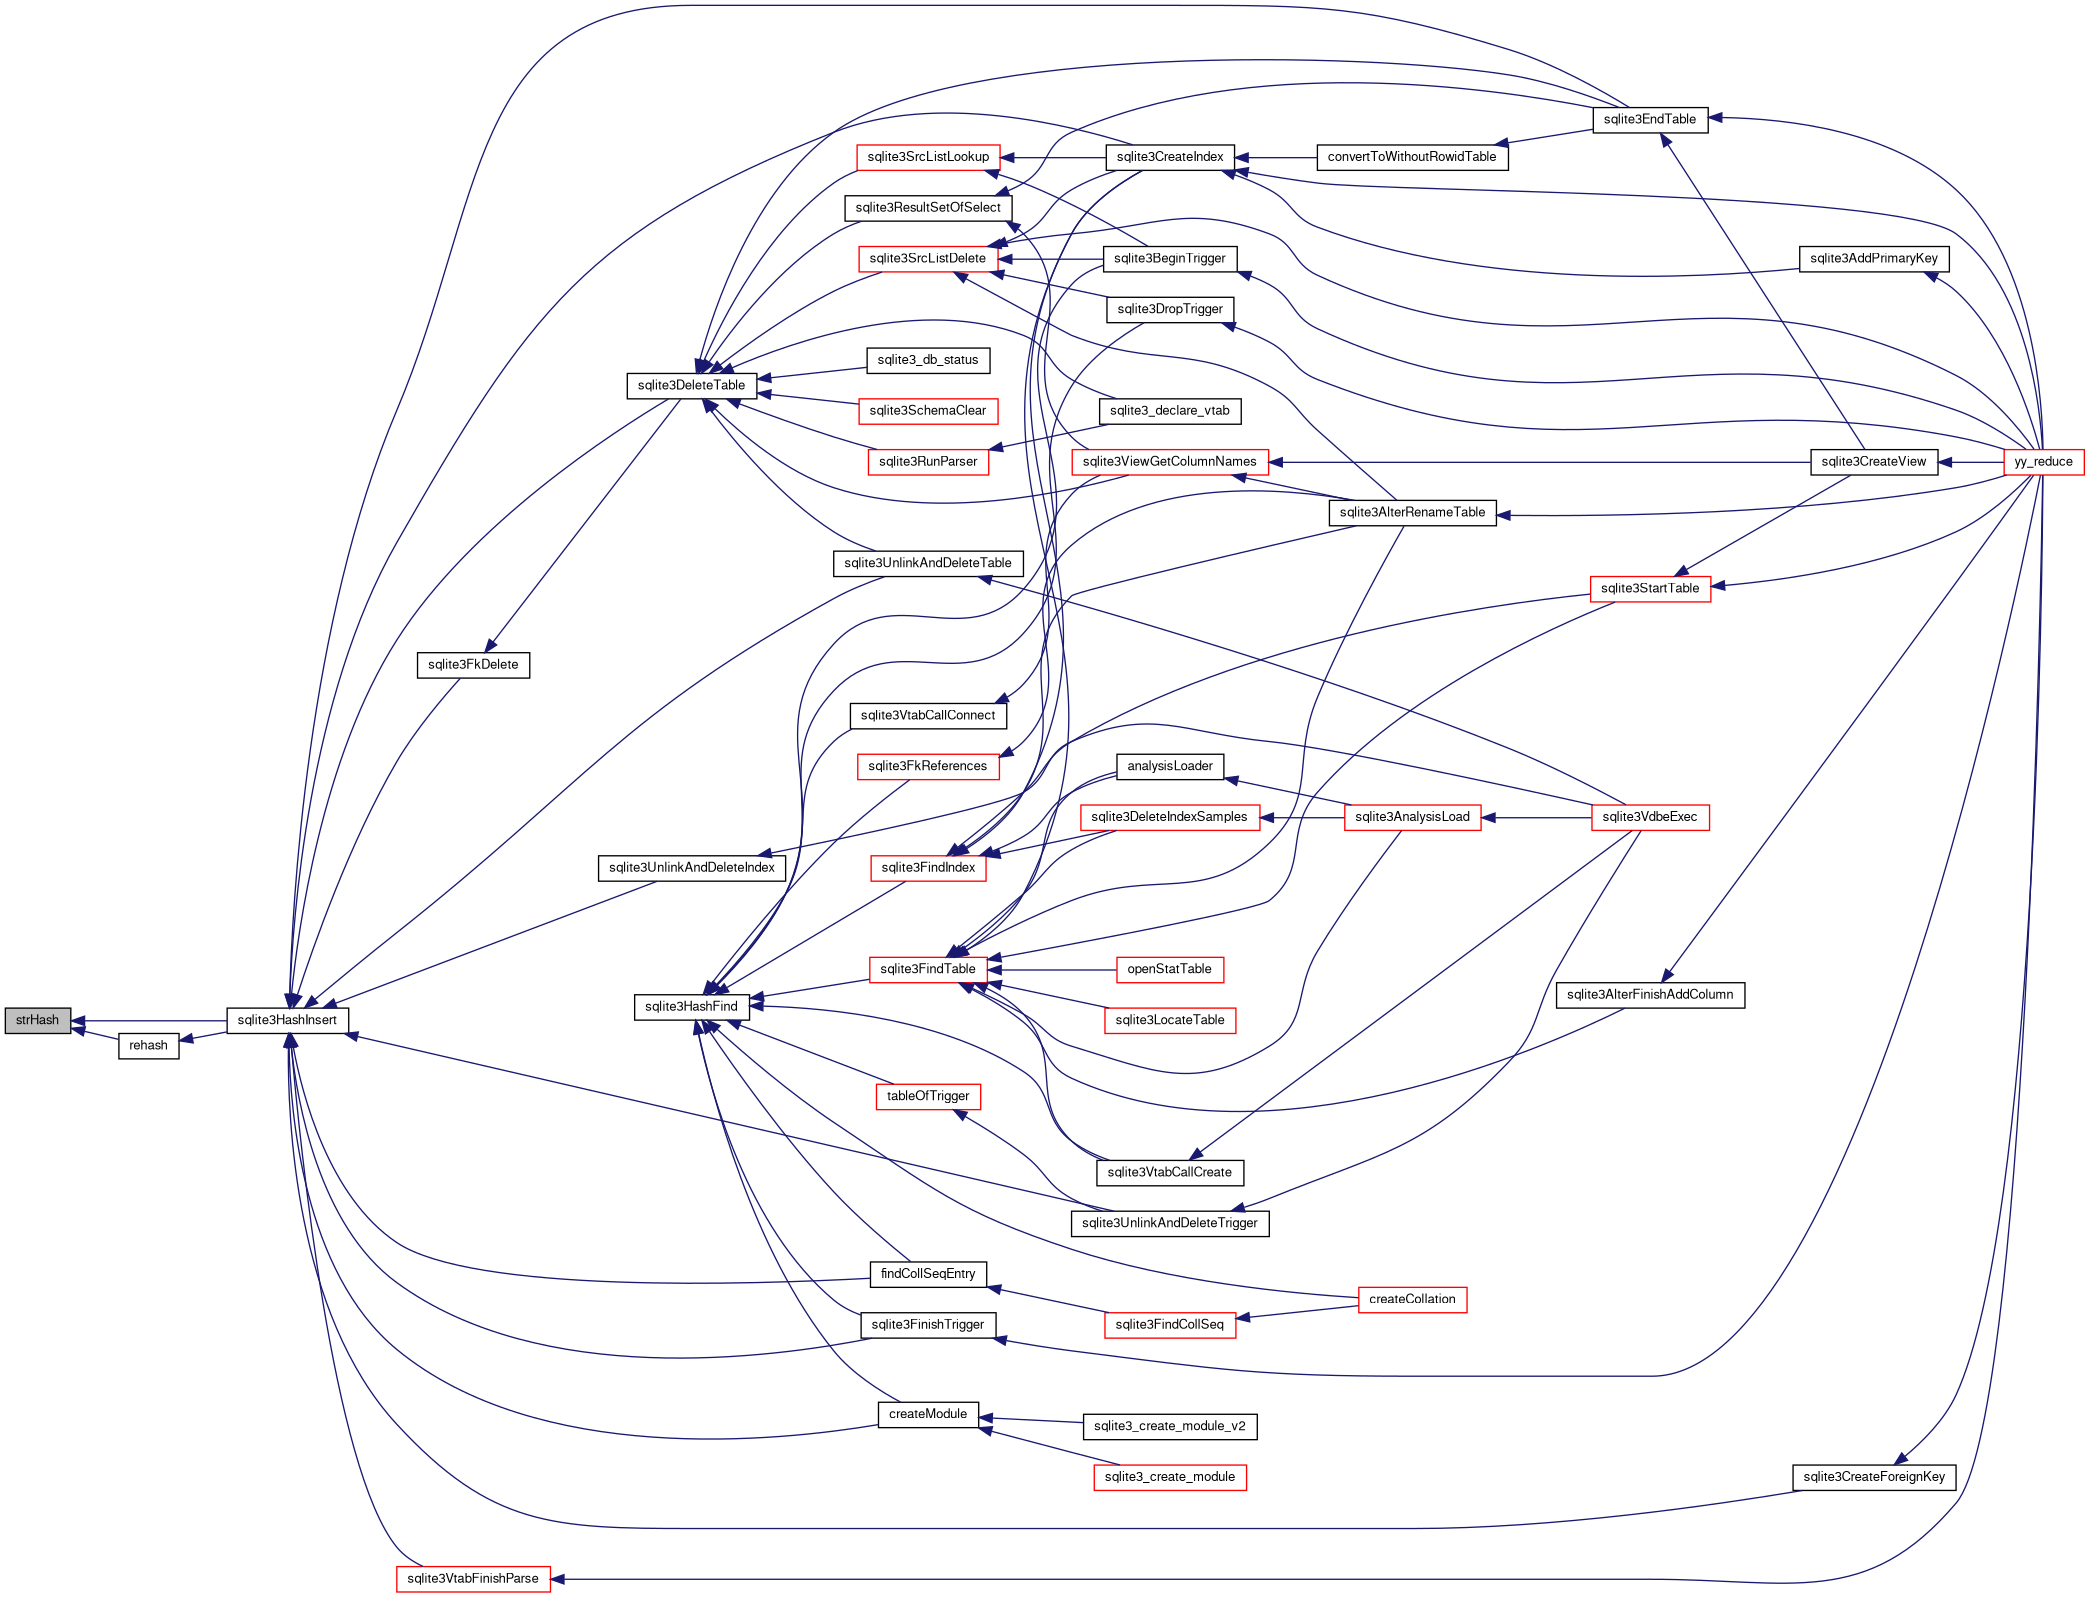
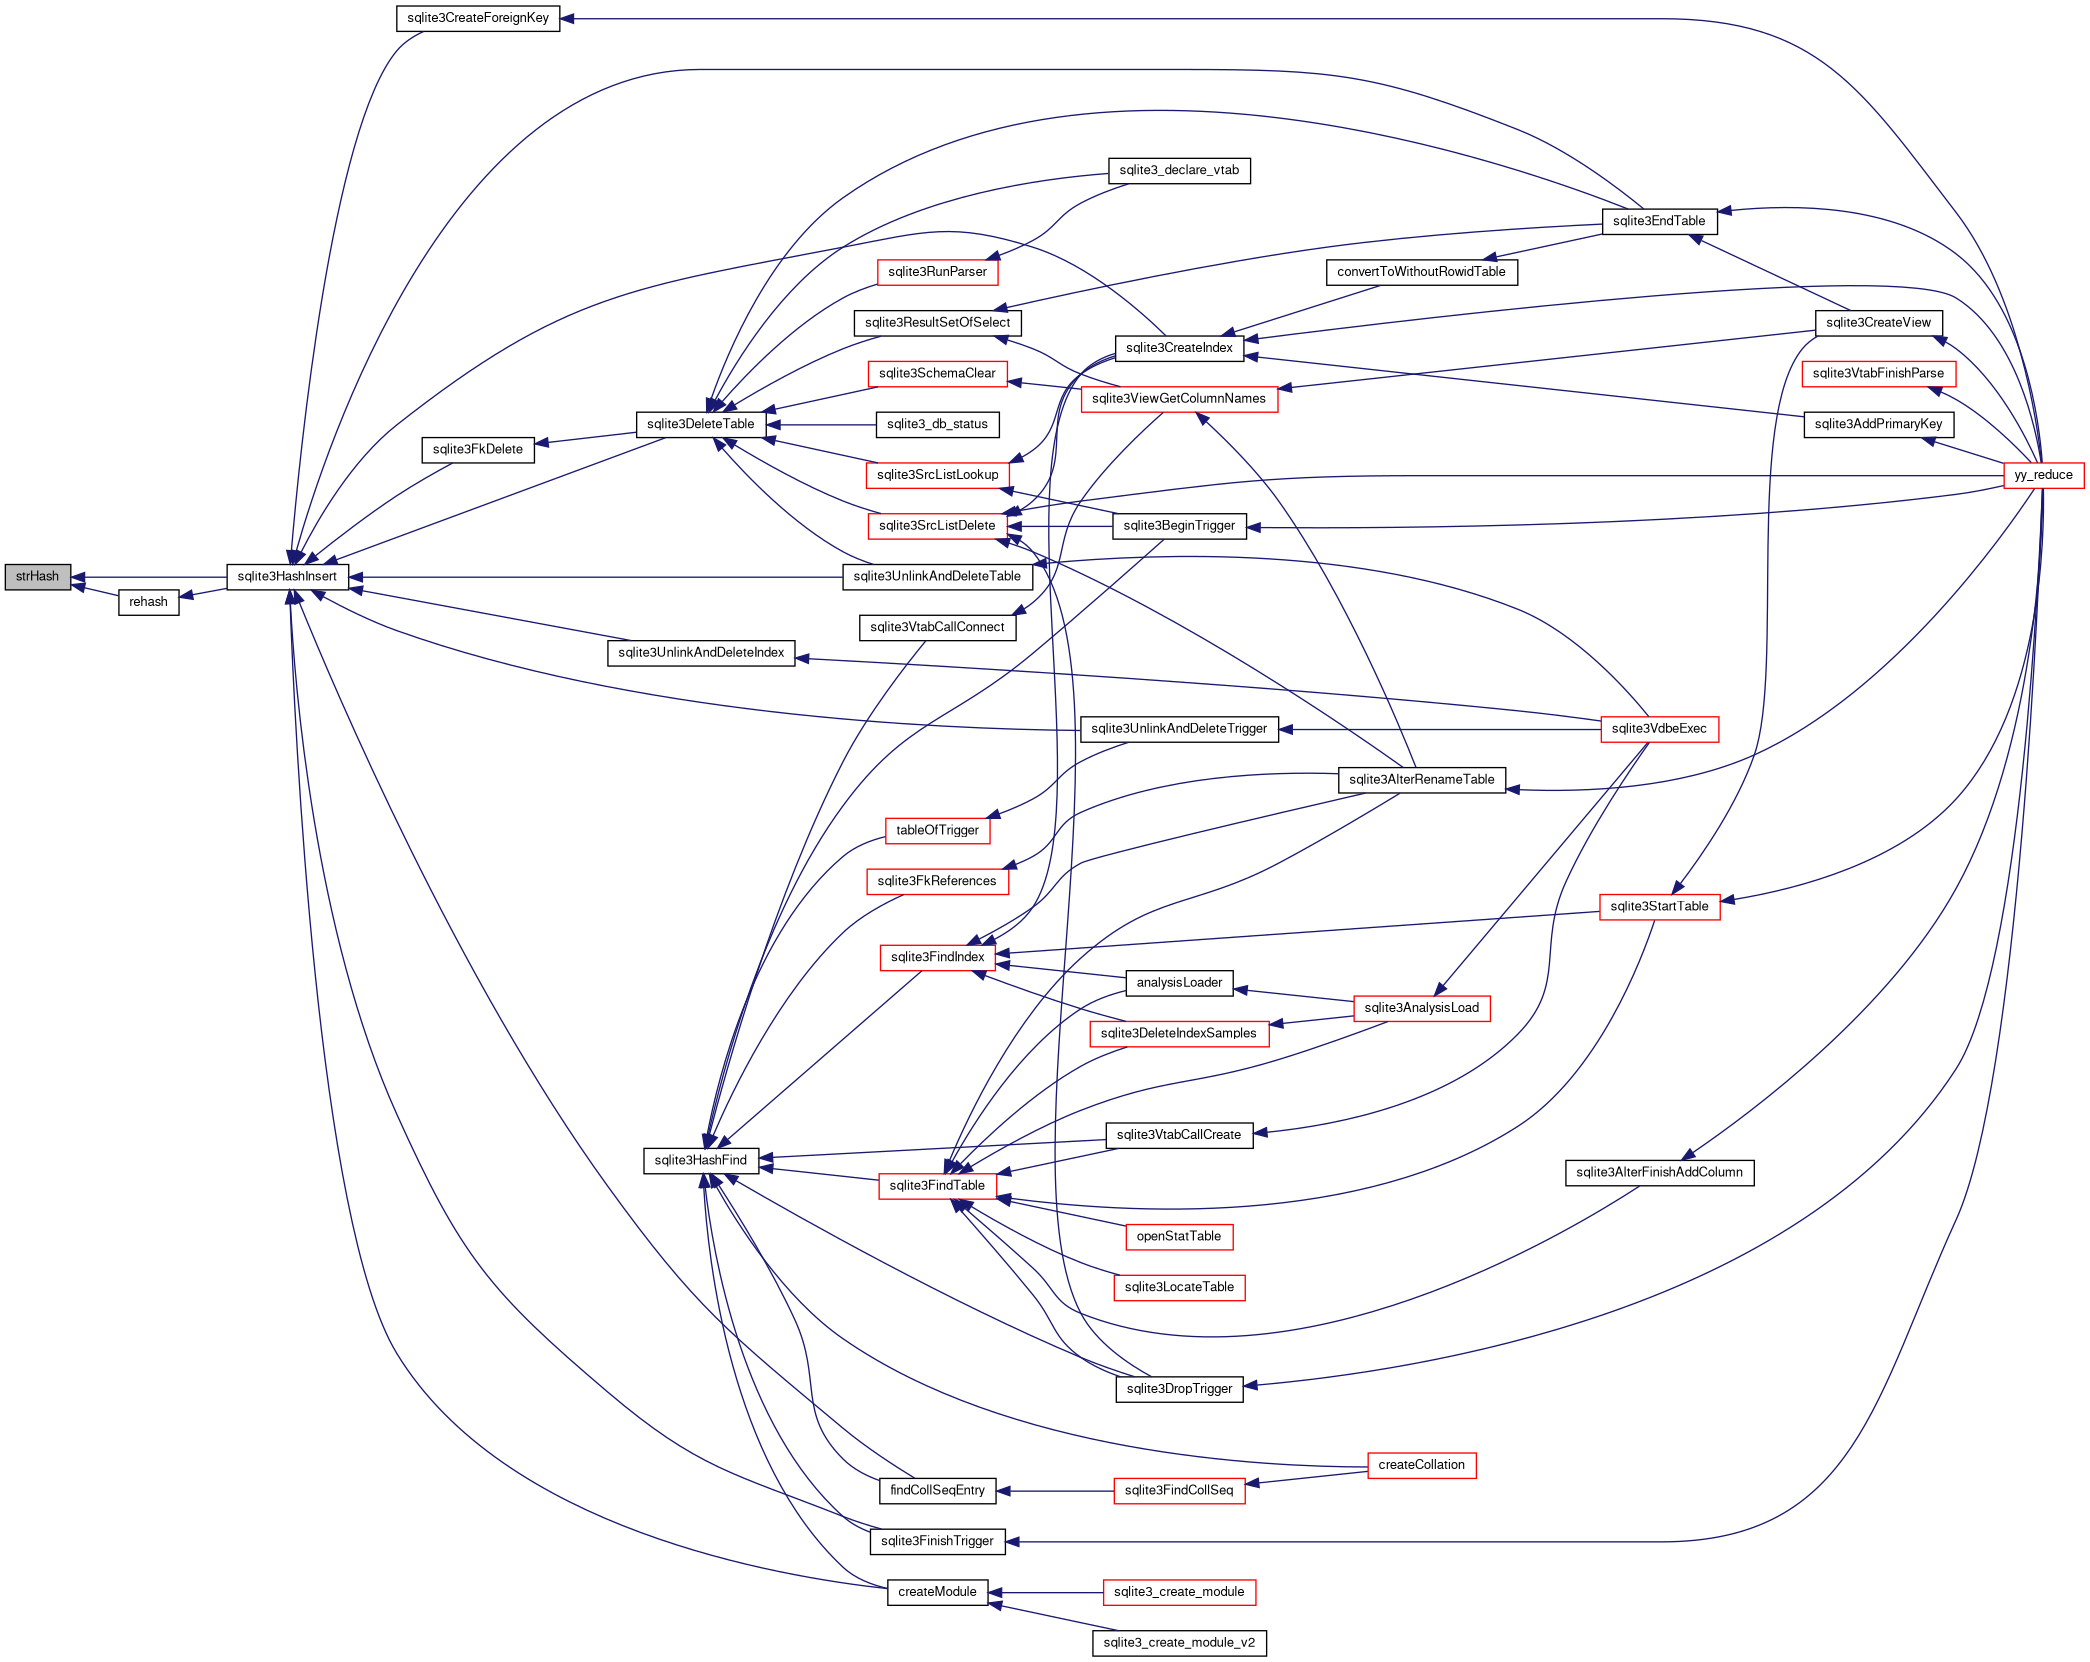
edge "sqlite3ViewGetColumnNames" -> "sqlite3DeleteTable": now "sqlite3ViewGetColumnNames" -> "sqlite3SchemaClear"
edge "sqlite3CreateIndex" -> "sqlite3FindTable": now "sqlite3DropTrigger" -> "sqlite3FindTable"
edge "sqlite3VtabFinishParse" -> "sqlite3HashInsert": removed
